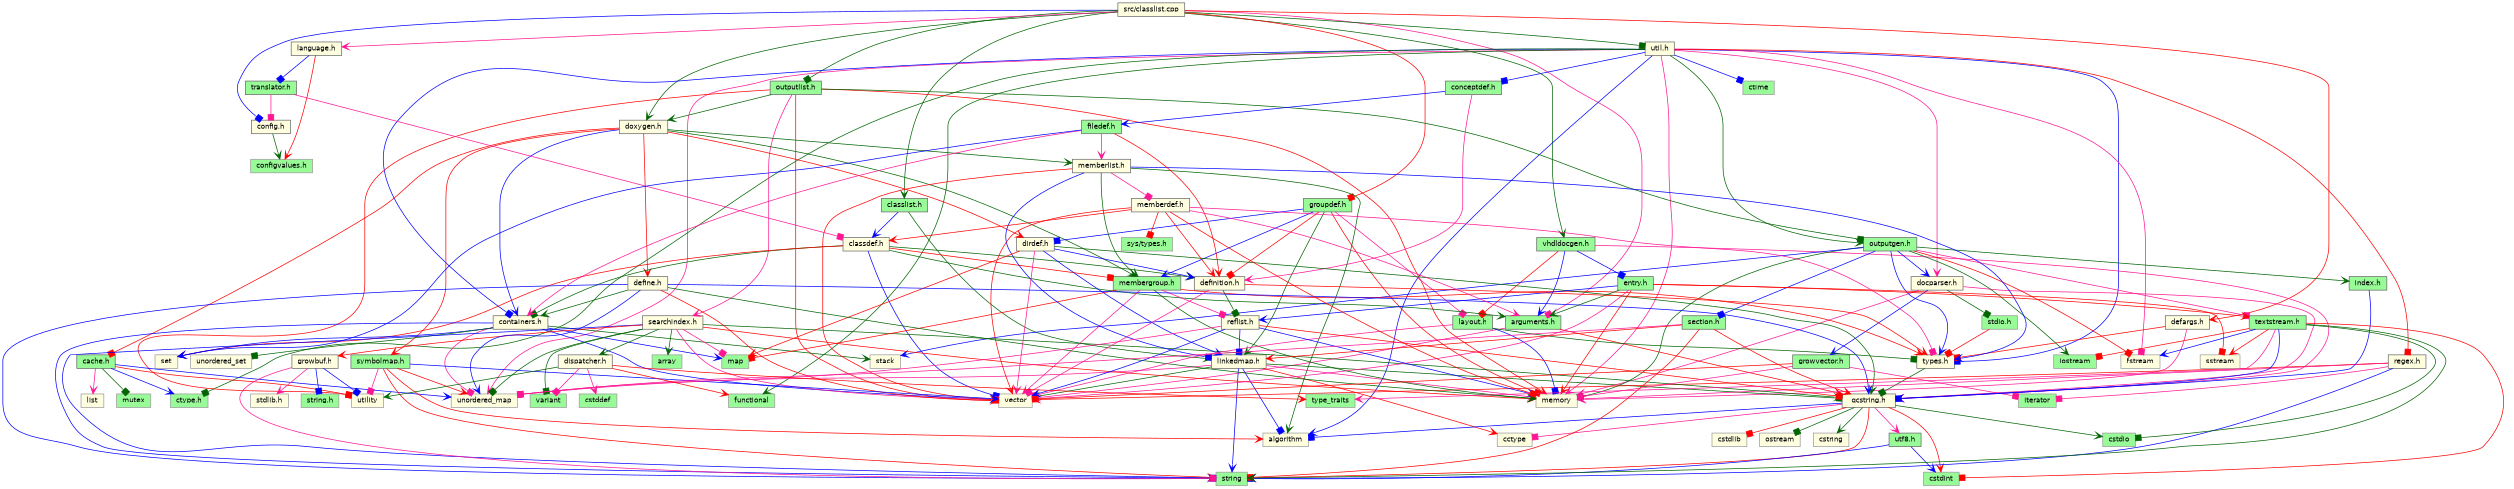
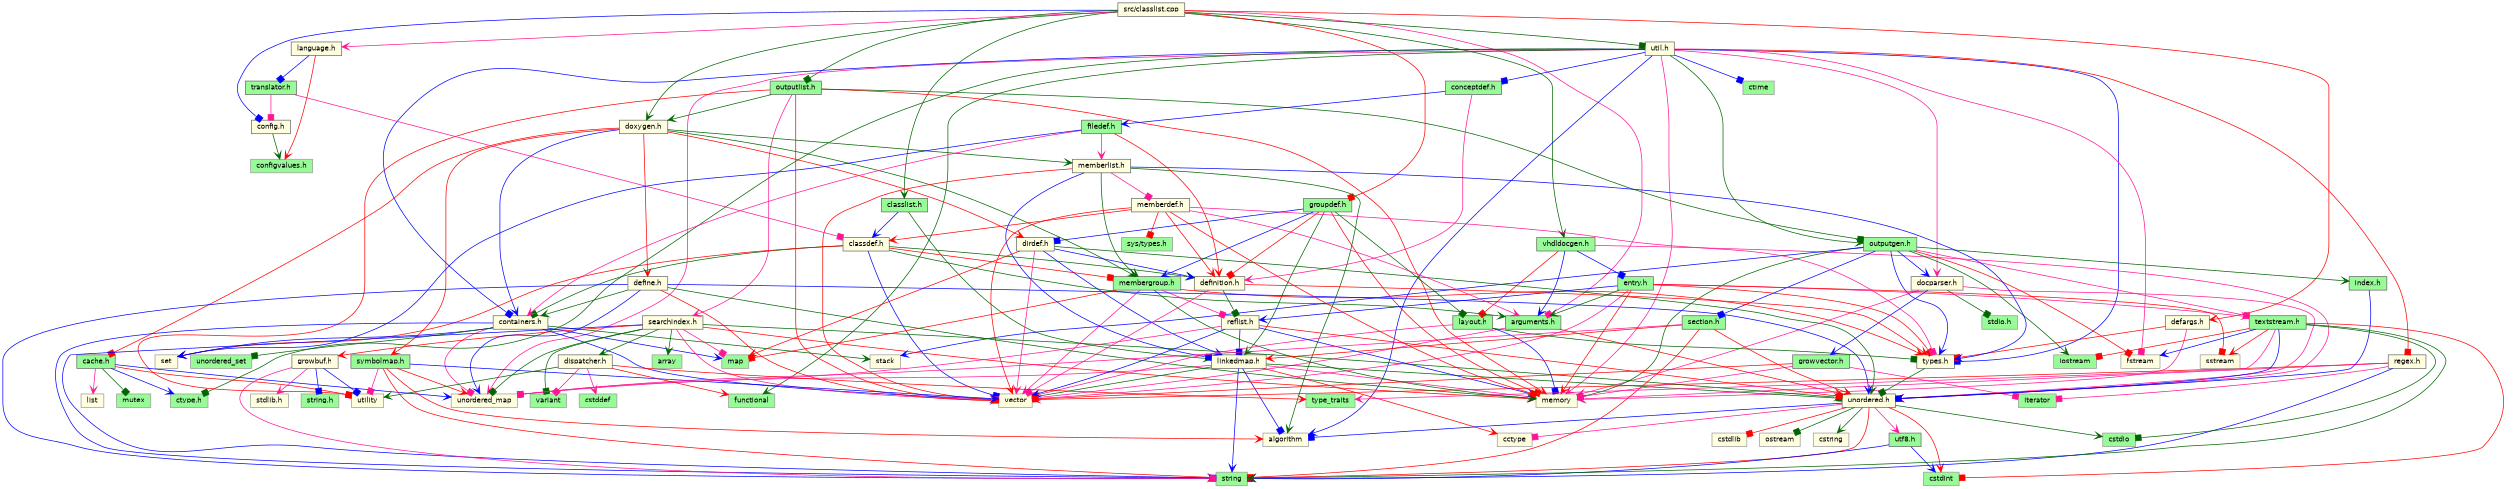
edge "groupdef.h" -> "layout.h": color deeppink -> darkgreen
edge "entry.h" -> "textstream.h": color red -> deeppink
edge "stdio.h" -> "types.h": now "entry.h" -> "types.h"
node "unordered_set": fillcolor lightyellow -> palegreen
node "qcstring.h": label "qcstring.h" -> "unordered.h"
